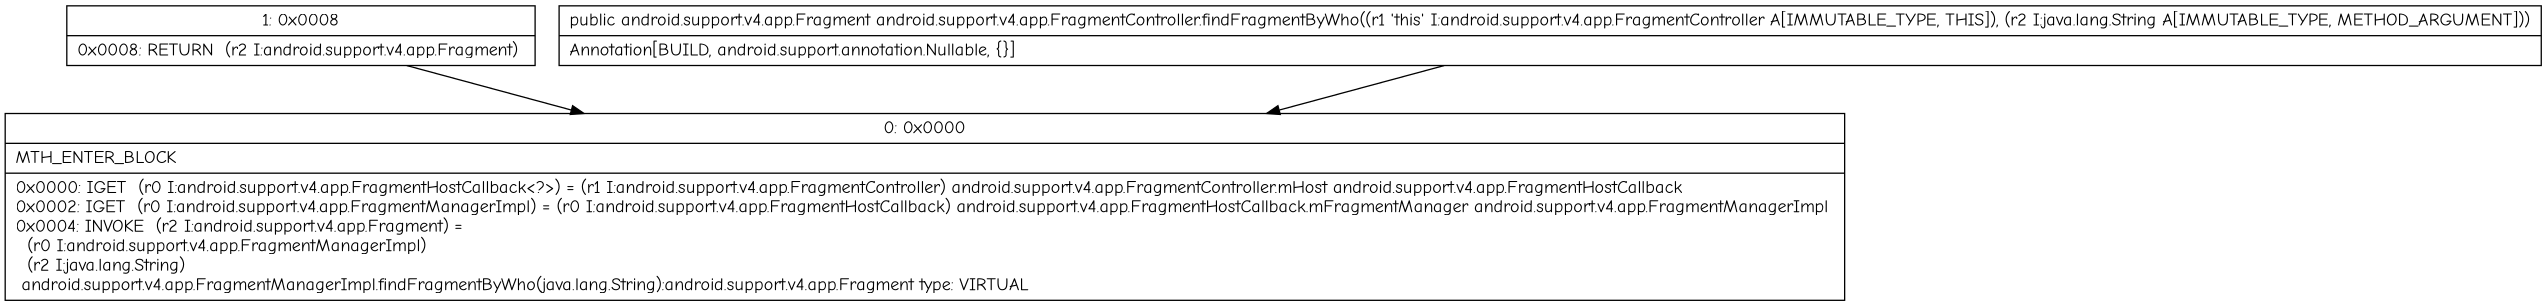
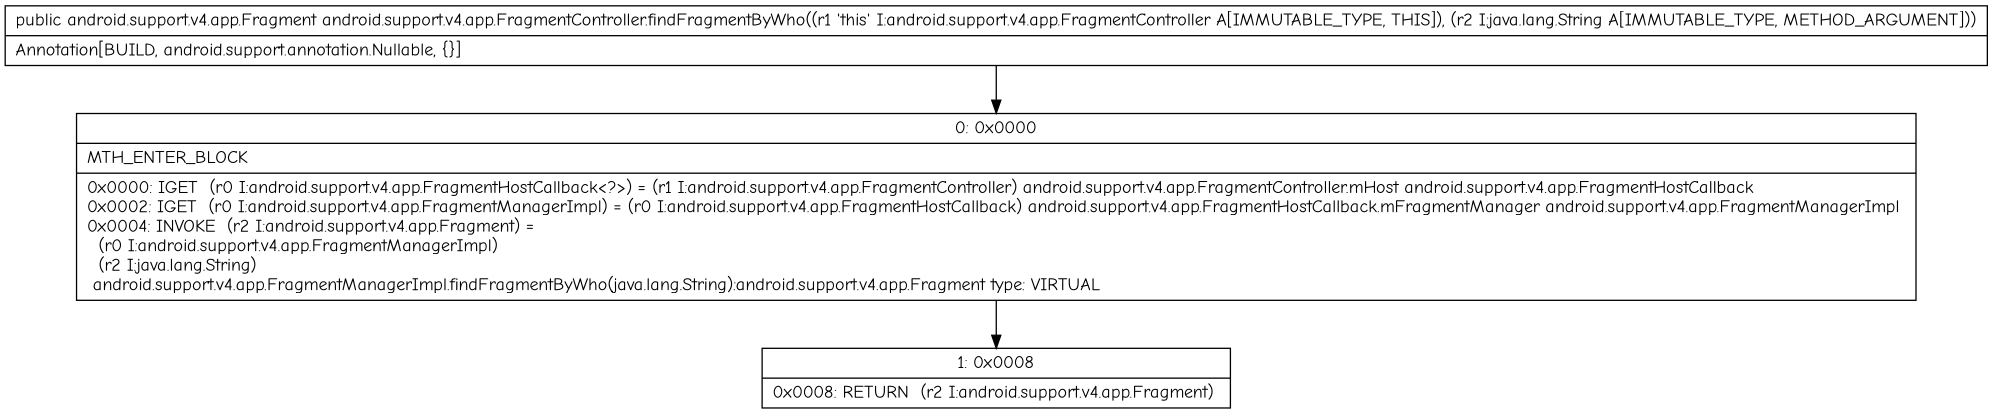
edge "1: 0x0008" -> "0: 0x0000": reversed
